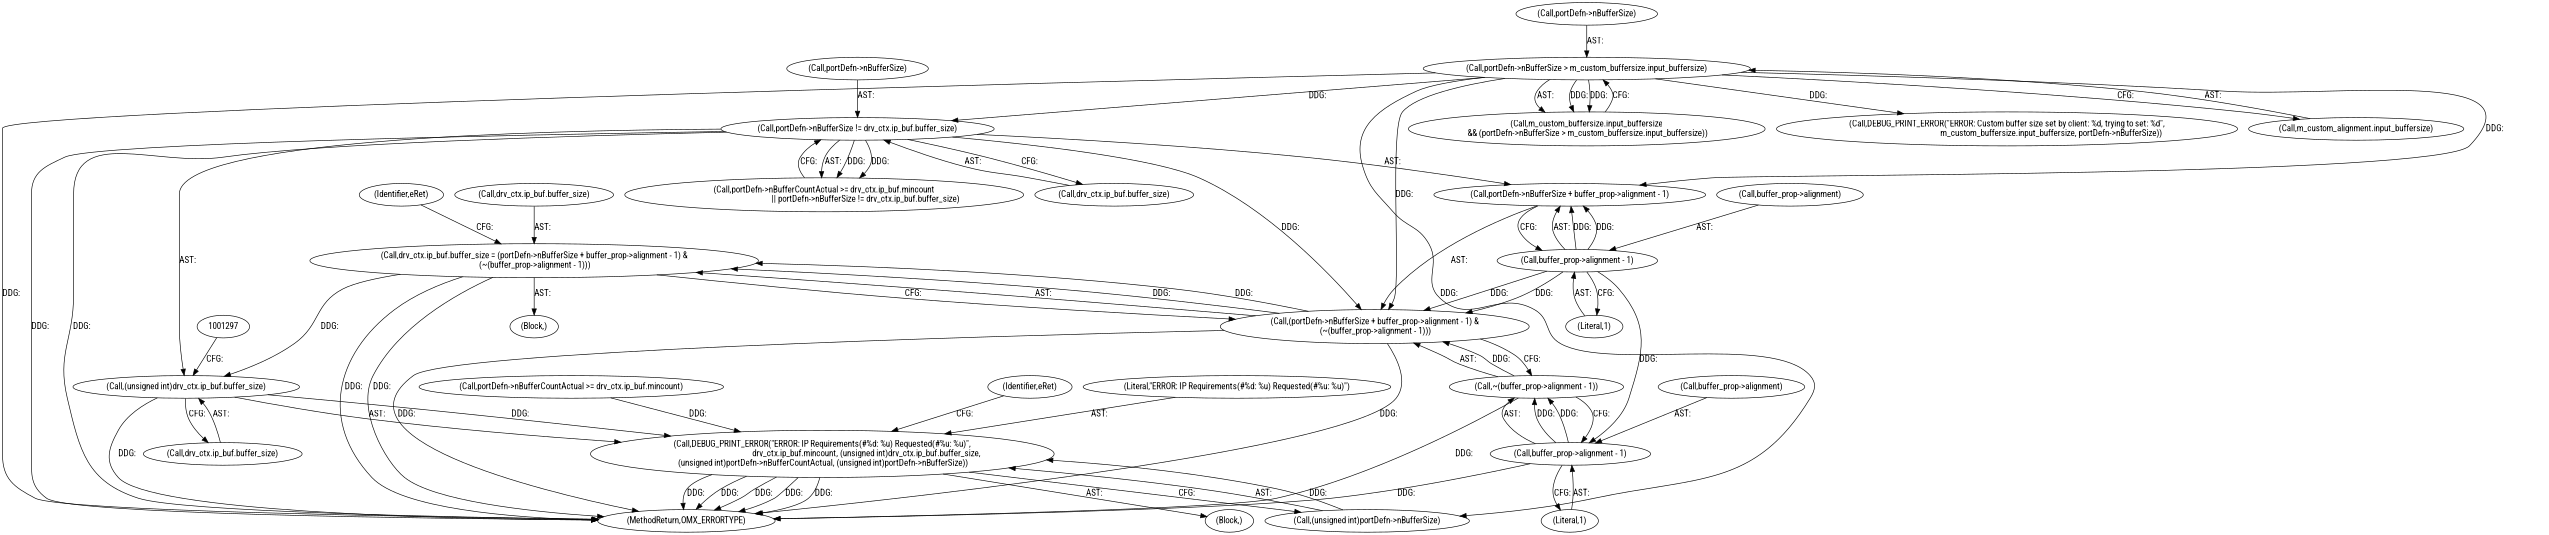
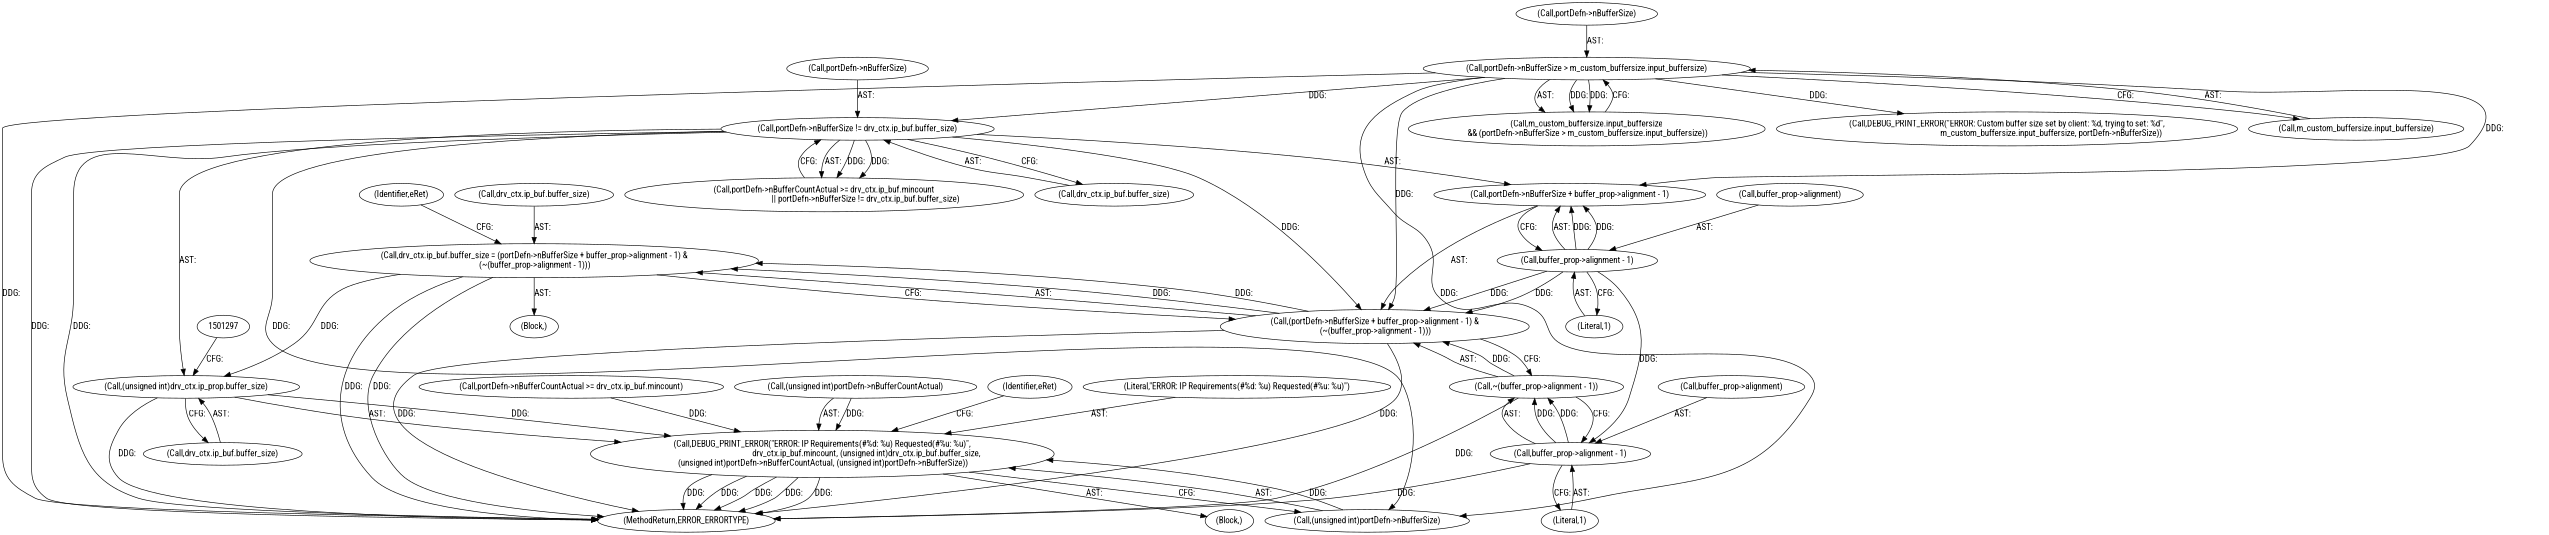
node "(Call,m_custom_alignment.input_buffersize)": label "(Call,m_custom_alignment.input_buffersize)" -> "(Call,m_custom_buffersize.input_buffersize)"
node "1001297": label "1001297" -> "1501297"
edge "(Call,portDefn->nBufferSize != drv_ctx.ip_buf.buffer_size)" -> "(Call,(unsigned int)portDefn->nBufferSize)": added, label "DDG:"
node "(Call,(unsigned int)drv_ctx.ip_buf.buffer_size)": label "(Call,(unsigned int)drv_ctx.ip_buf.buffer_size)" -> "(Call,(unsigned int)drv_ctx.ip_prop.buffer_size)"
node "(Call,(unsigned int)portDefn->nBufferCountActual)": added
node "(MethodReturn,OMX_ERRORTYPE)": label "(MethodReturn,OMX_ERRORTYPE)" -> "(MethodReturn,ERROR_ERRORTYPE)"
